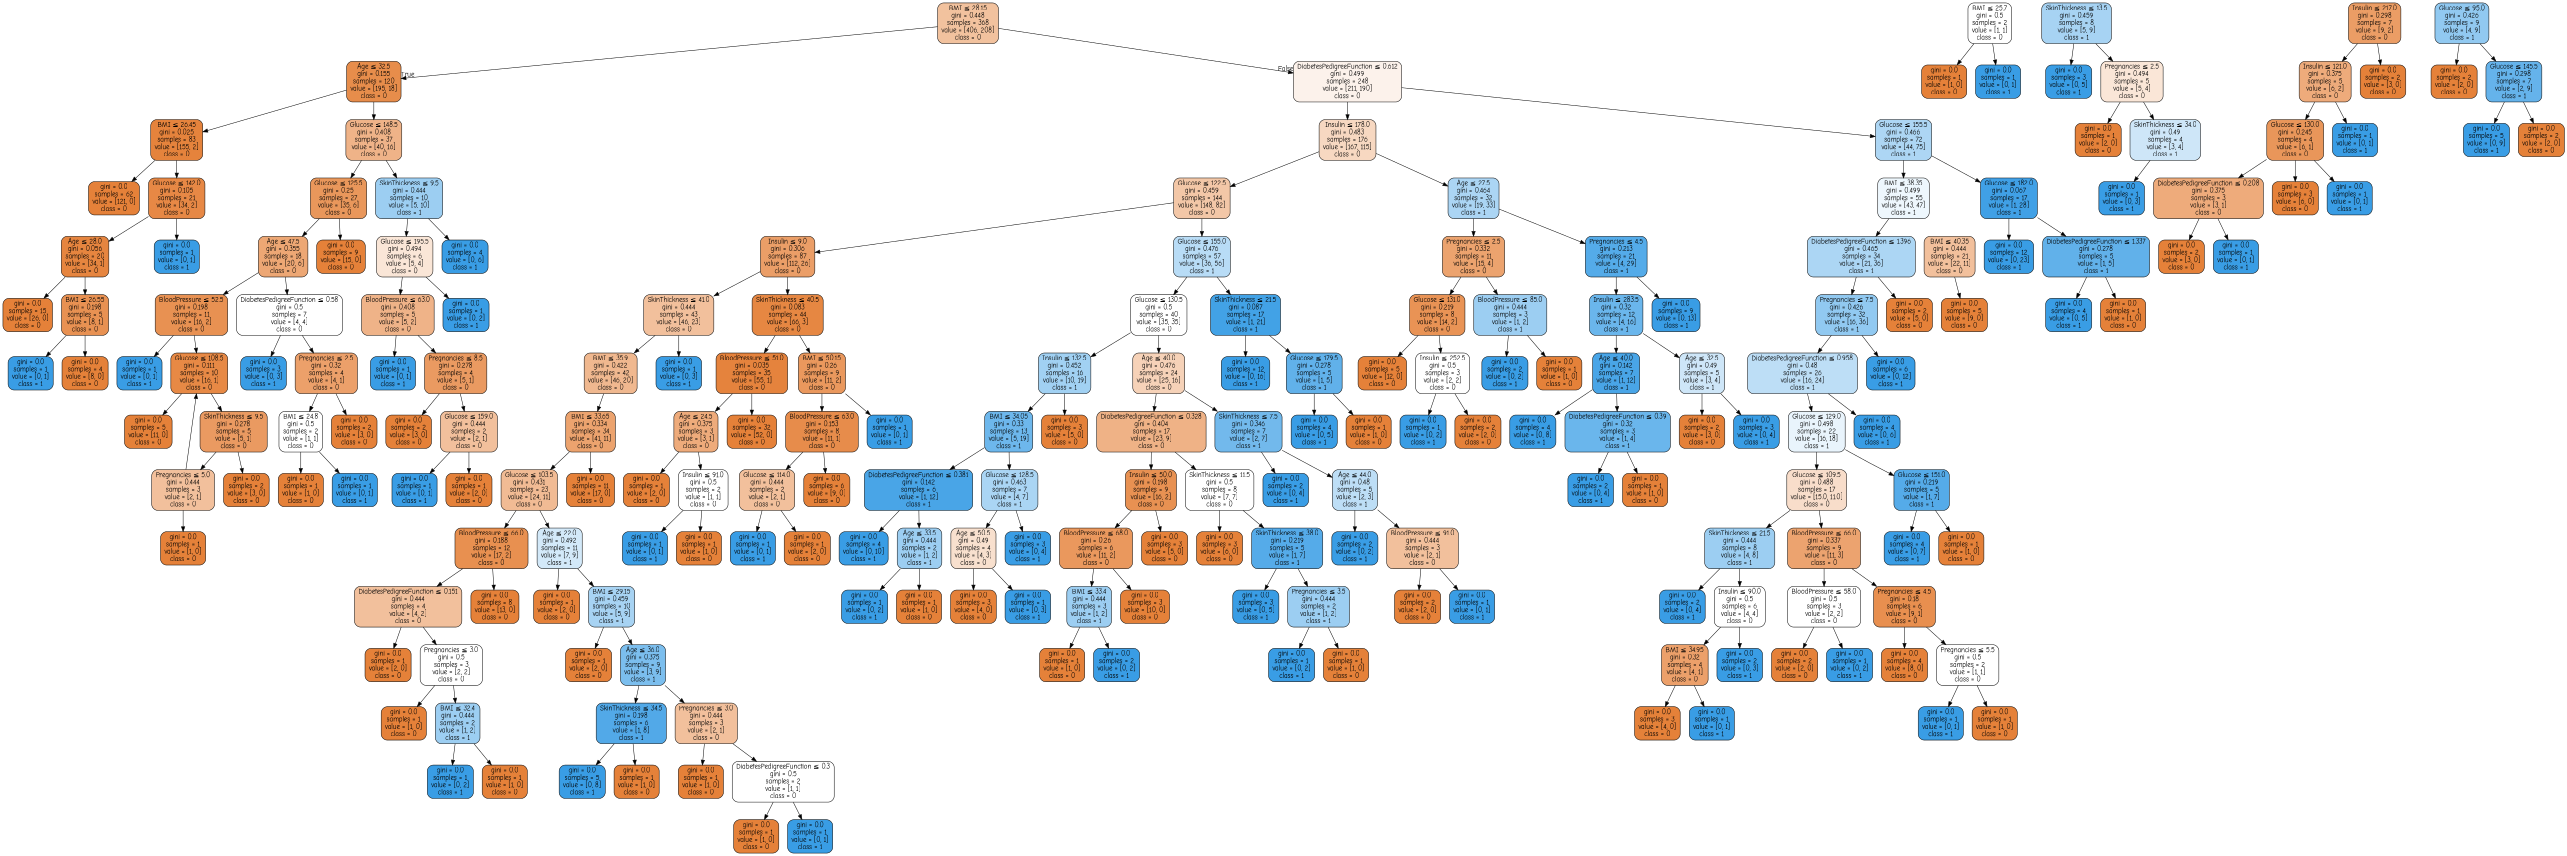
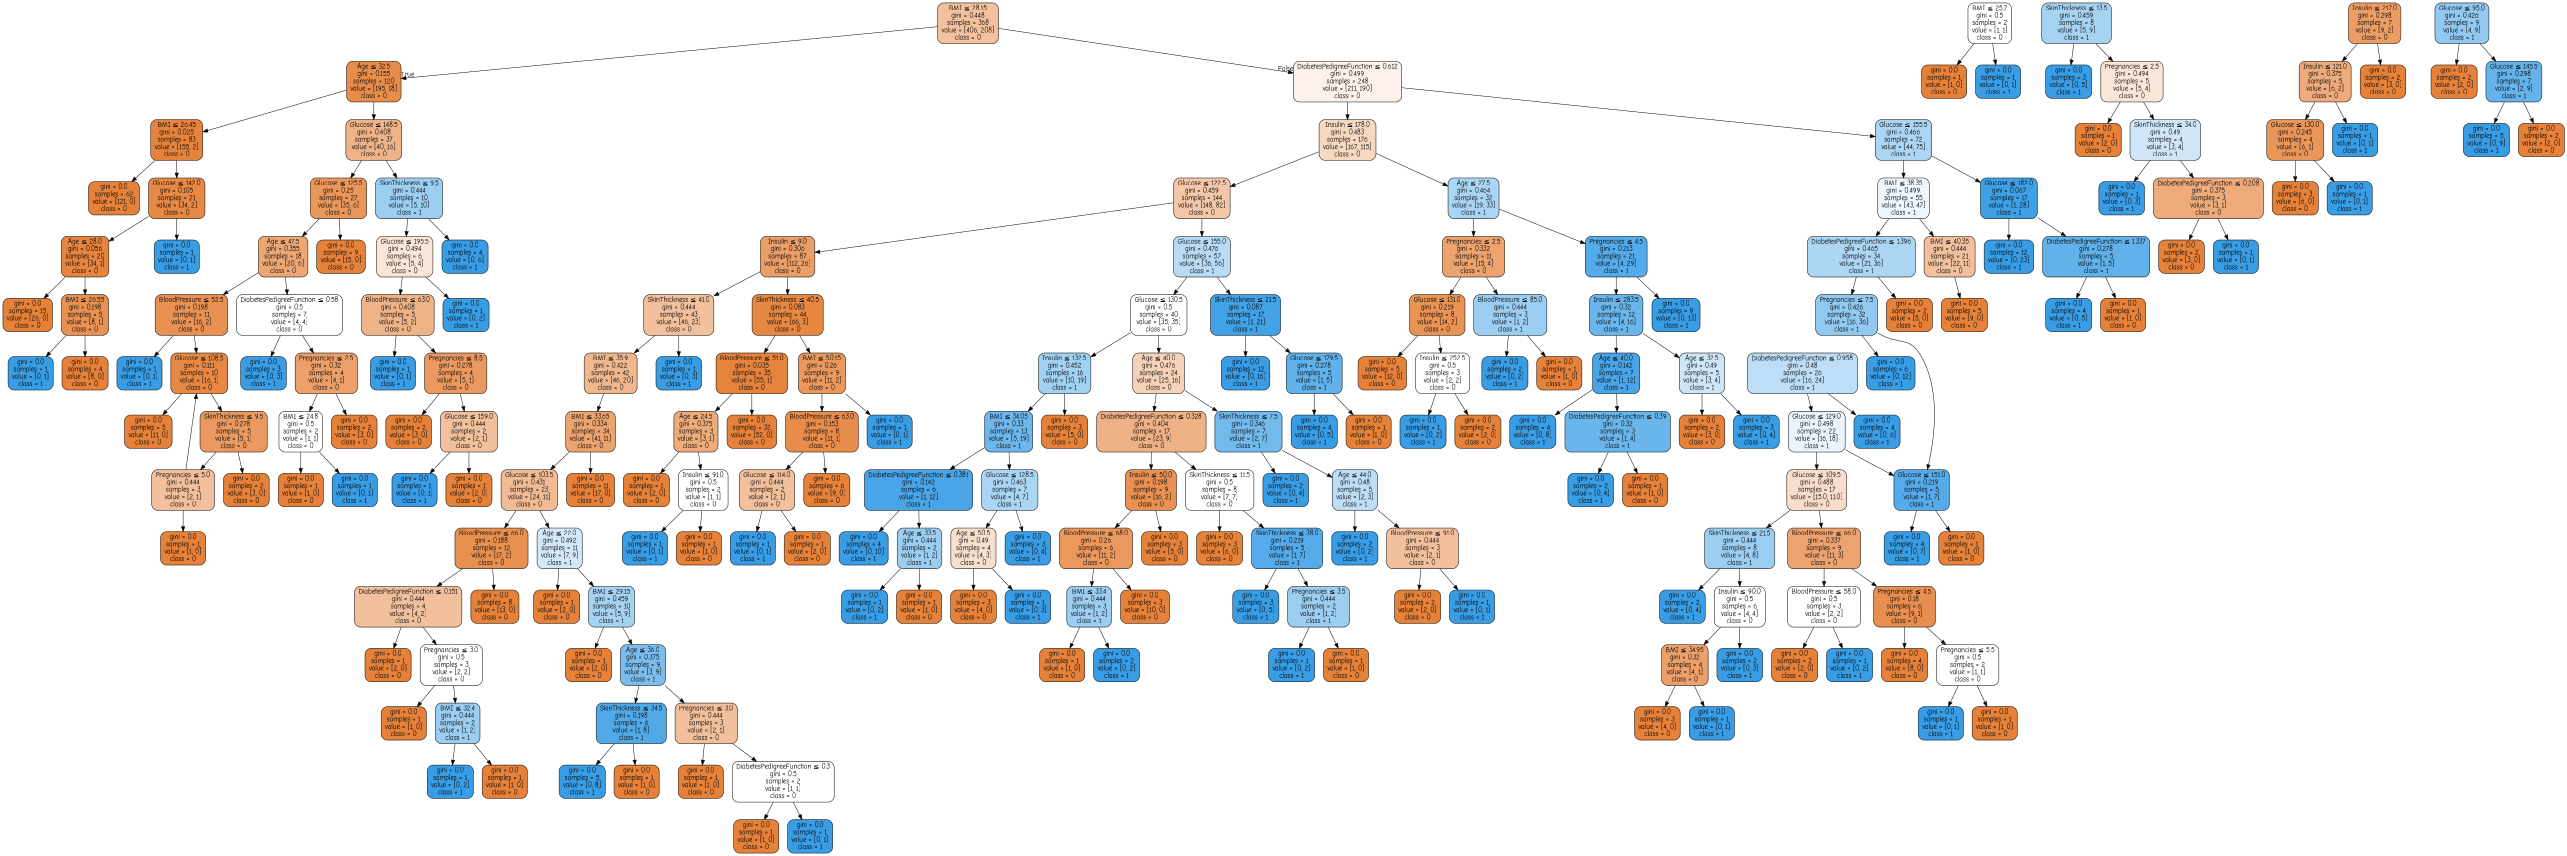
edge "Glucose ≤ 130.0" -> "DiabetesPedigreeFunction ≤ 0.208": now "SkinThickness ≤ 34.0" -> "DiabetesPedigreeFunction ≤ 0.208"
edge "BMI ≤ 38.35" -> "BMI ≤ 40.35": added
edge "Pregnancies ≤ 7.5" -> "DiabetesPedigreeFunction ≤ 0.958": now "Pregnancies ≤ 7.5" -> "Glucose ≤ 151.0"
